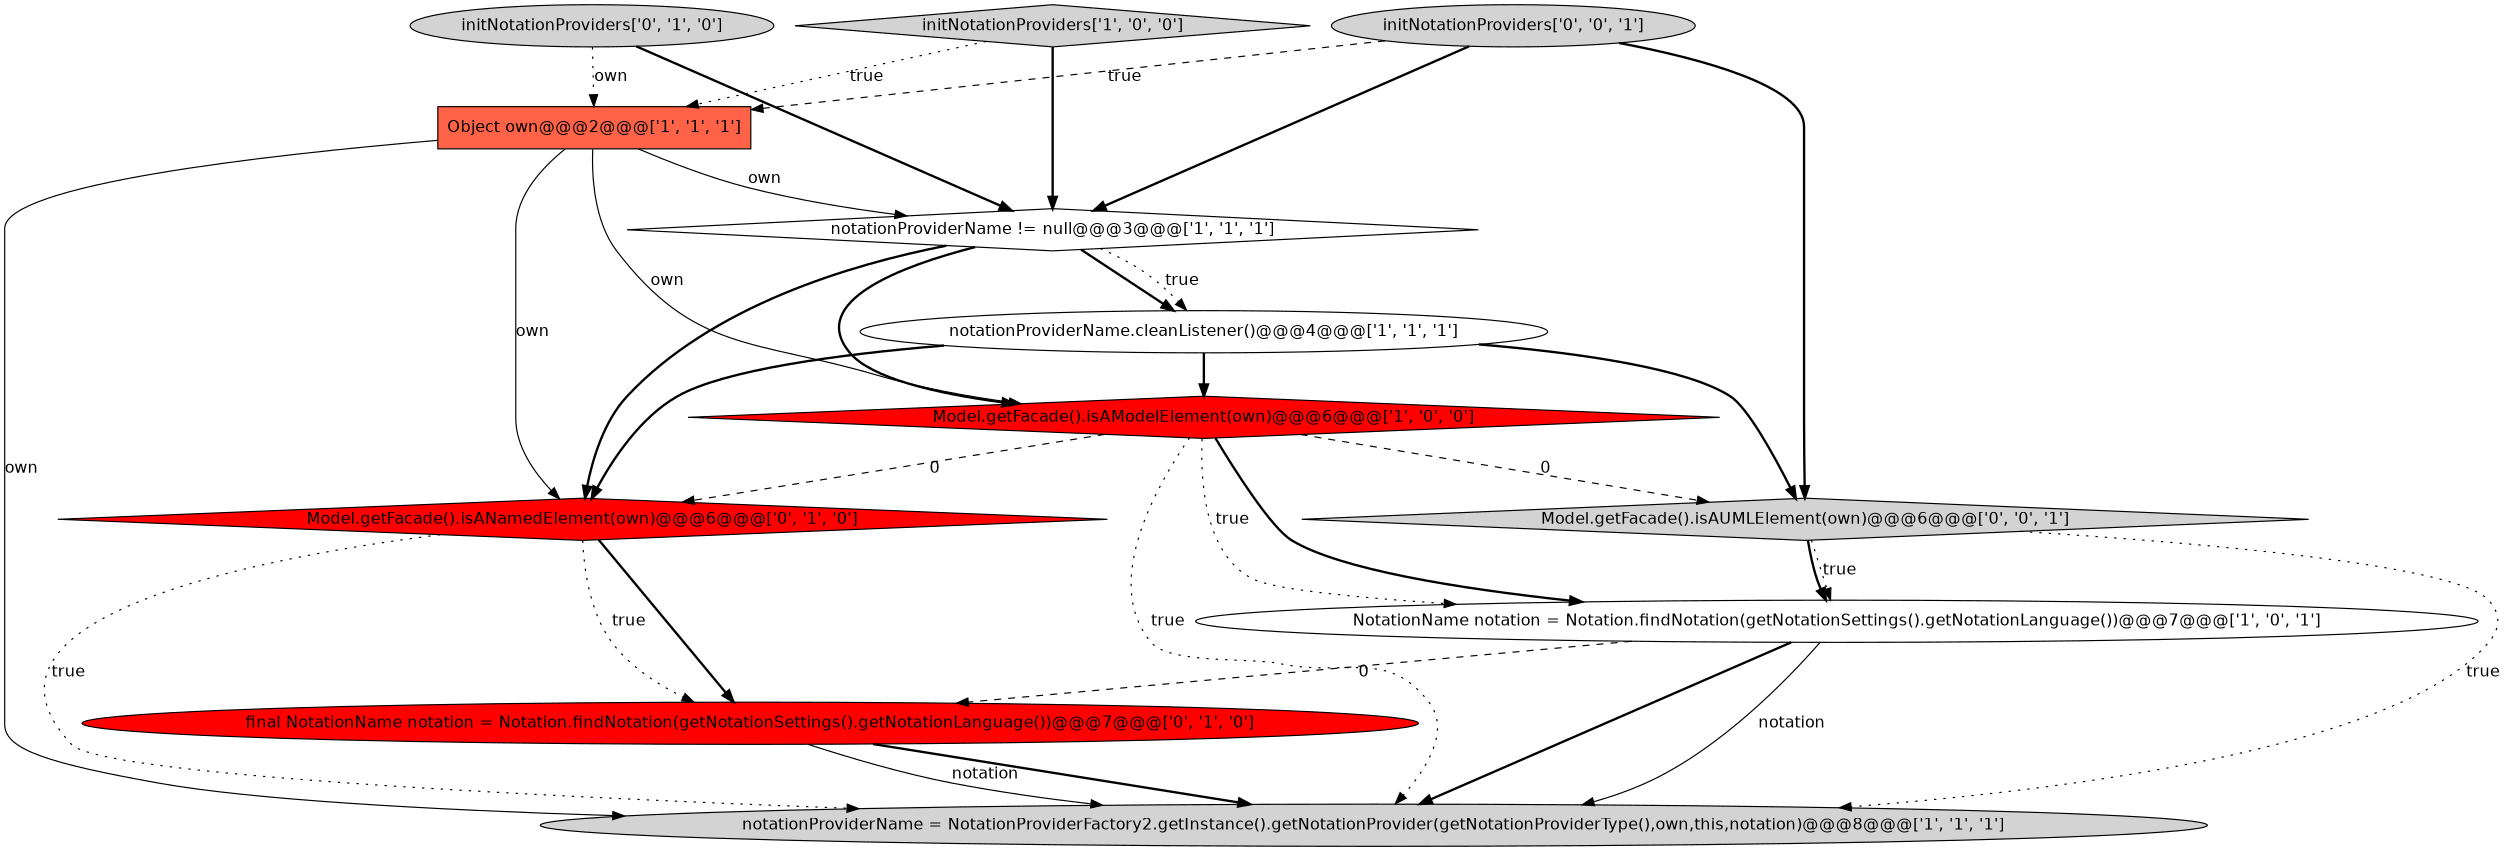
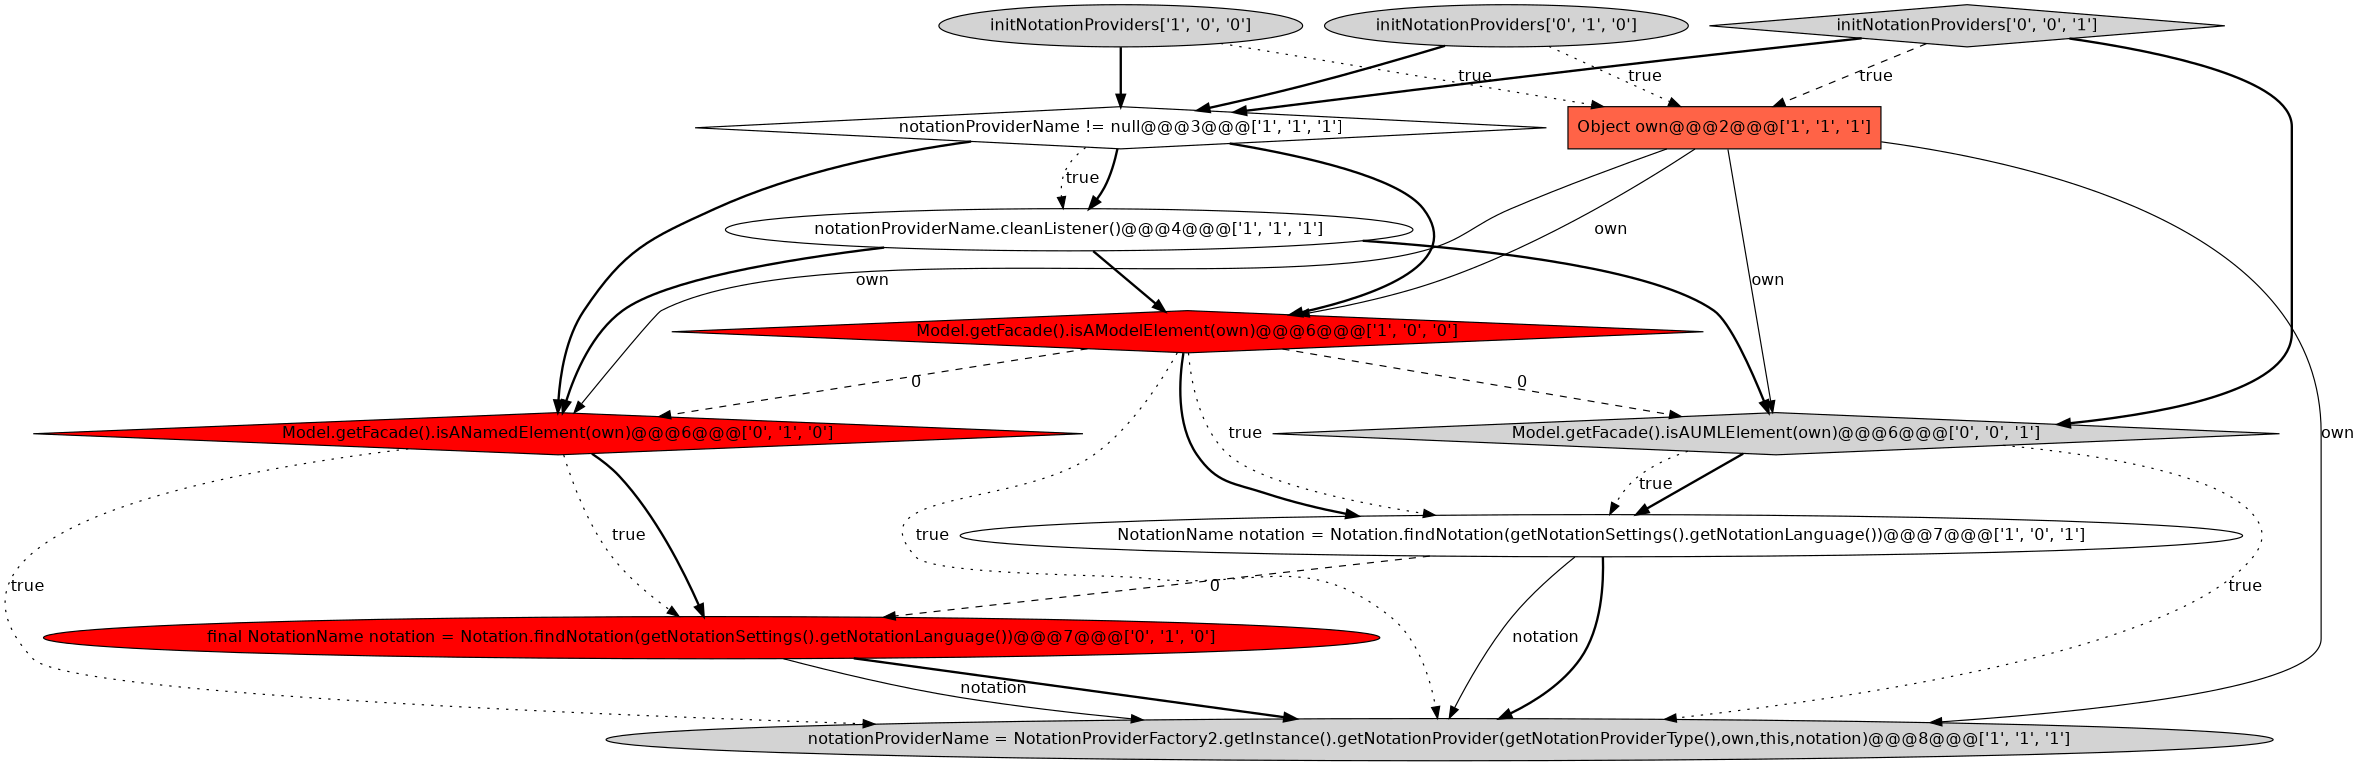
node "initNotationProviders['1', '0', '0']": shape diamond -> ellipse
node "initNotationProviders['0', '0', '1']": shape ellipse -> diamond
edge "initNotationProviders['0', '1', '0']" -> "Object own@@@2@@@['1', '1', '1']": label "own" -> "true"
edge "Object own@@@2@@@['1', '1', '1']" -> "notationProviderName != null@@@3@@@['1', '1', '1']": now "Object own@@@2@@@['1', '1', '1']" -> "Model.getFacade().isAUMLElement(own)@@@6@@@['0', '0', '1']"
